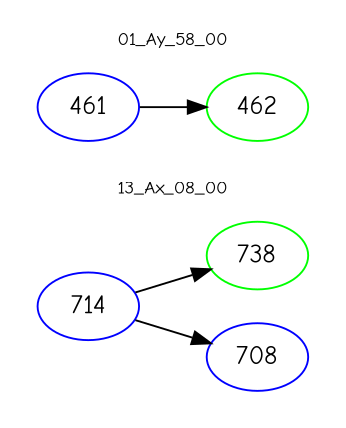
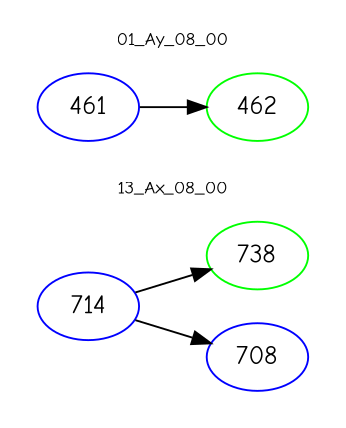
cluster "01_Ay_58_00": label "01_Ay_58_00" -> "01_Ay_08_00"
